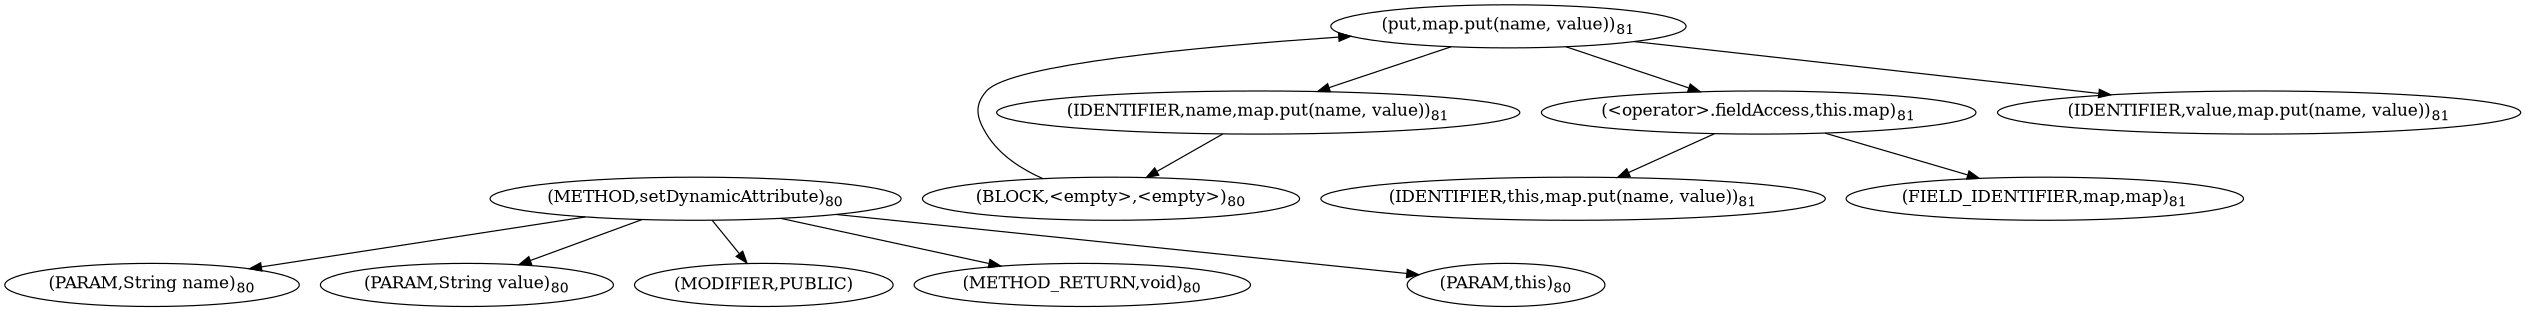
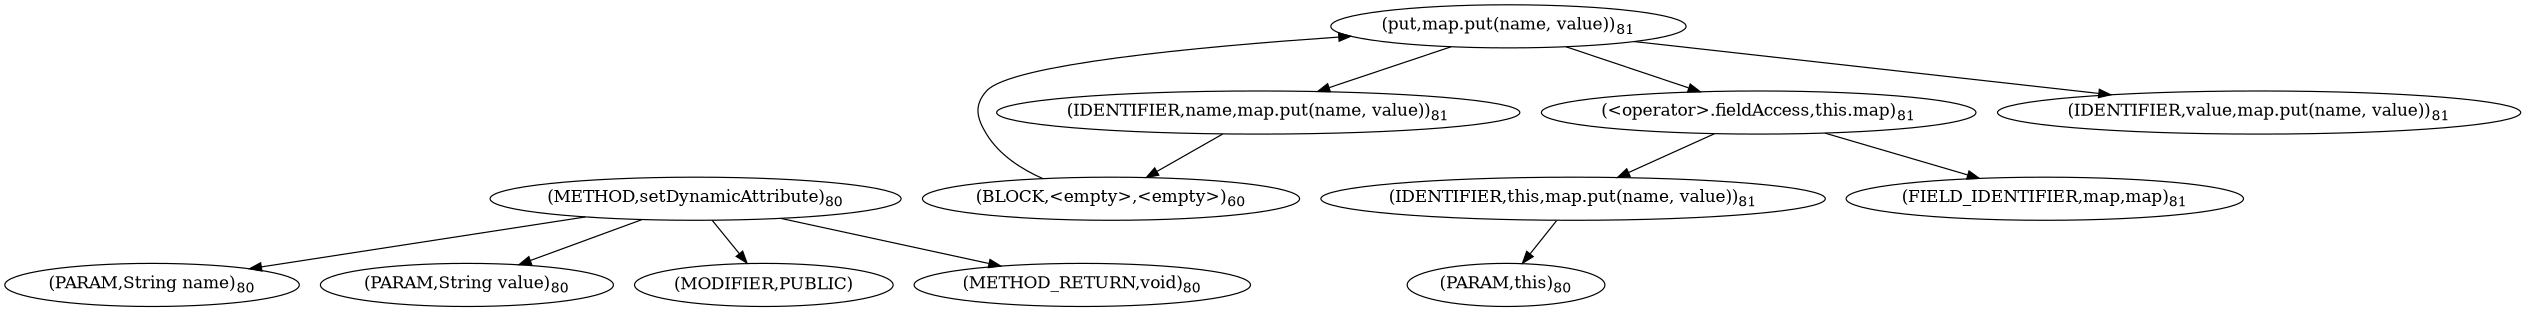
node "(BLOCK,<empty>,<empty>)": text "80" -> "60"
edge "(METHOD,setDynamicAttribute)" -> "(PARAM,this)": now "(IDENTIFIER,this,map.put(name, value))" -> "(PARAM,this)"
